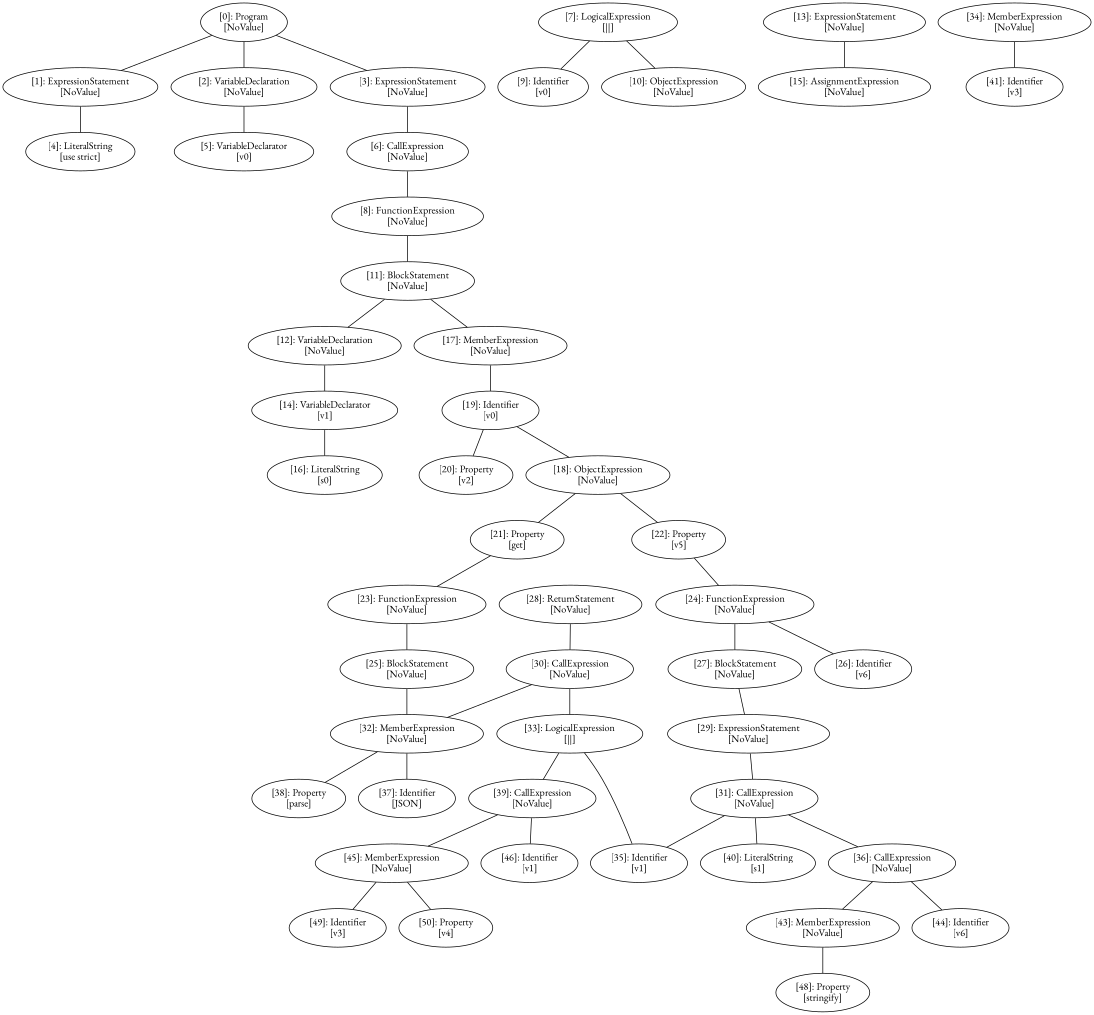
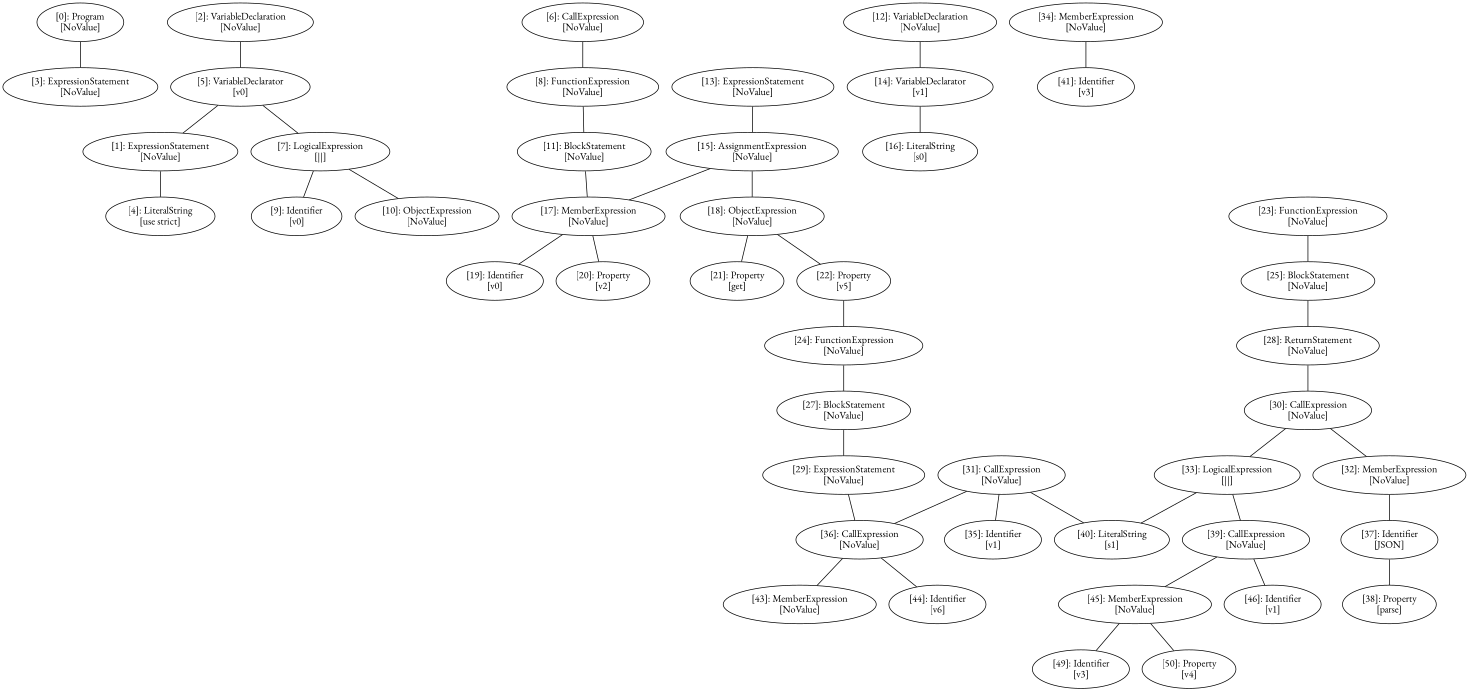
edge "[0]: Program [NoValue]" -- "[1]: ExpressionStatement [NoValue]": now "[5]: VariableDeclarator [v0]" -- "[1]: ExpressionStatement [NoValue]"
edge "[0]: Program [NoValue]" -- "[2]: VariableDeclaration [NoValue]": removed
edge "[5]: VariableDeclarator [v0]" -- "[7]: LogicalExpression [||]": added
edge "[3]: ExpressionStatement [NoValue]" -- "[6]: CallExpression [NoValue]": removed
edge "[15]: AssignmentExpression [NoValue]" -- "[17]: MemberExpression [NoValue]": added
edge "[11]: BlockStatement [NoValue]" -- "[12]: VariableDeclaration [NoValue]": removed
edge "[19]: Identifier [v0]" -- "[18]: ObjectExpression [NoValue]": now "[15]: AssignmentExpression [NoValue]" -- "[18]: ObjectExpression [NoValue]"
edge "[19]: Identifier [v0]" -- "[20]: Property [v2]": now "[17]: MemberExpression [NoValue]" -- "[20]: Property [v2]"
edge "[21]: Property [get]" -- "[23]: FunctionExpression [NoValue]": removed
node "[26]: Identifier [v6]": removed
edge "[25]: BlockStatement [NoValue]" -- "[32]: MemberExpression [NoValue]": now "[25]: BlockStatement [NoValue]" -- "[28]: ReturnStatement [NoValue]"
edge "[29]: ExpressionStatement [NoValue]" -- "[31]: CallExpression [NoValue]": now "[29]: ExpressionStatement [NoValue]" -- "[36]: CallExpression [NoValue]"
edge "[32]: MemberExpression [NoValue]" -- "[38]: Property [parse]": now "[37]: Identifier [JSON]" -- "[38]: Property [parse]"
edge "[33]: LogicalExpression [||]" -- "[35]: Identifier [v1]": now "[33]: LogicalExpression [||]" -- "[40]: LiteralString [s1]"
node "[48]: Property [stringify]": removed
